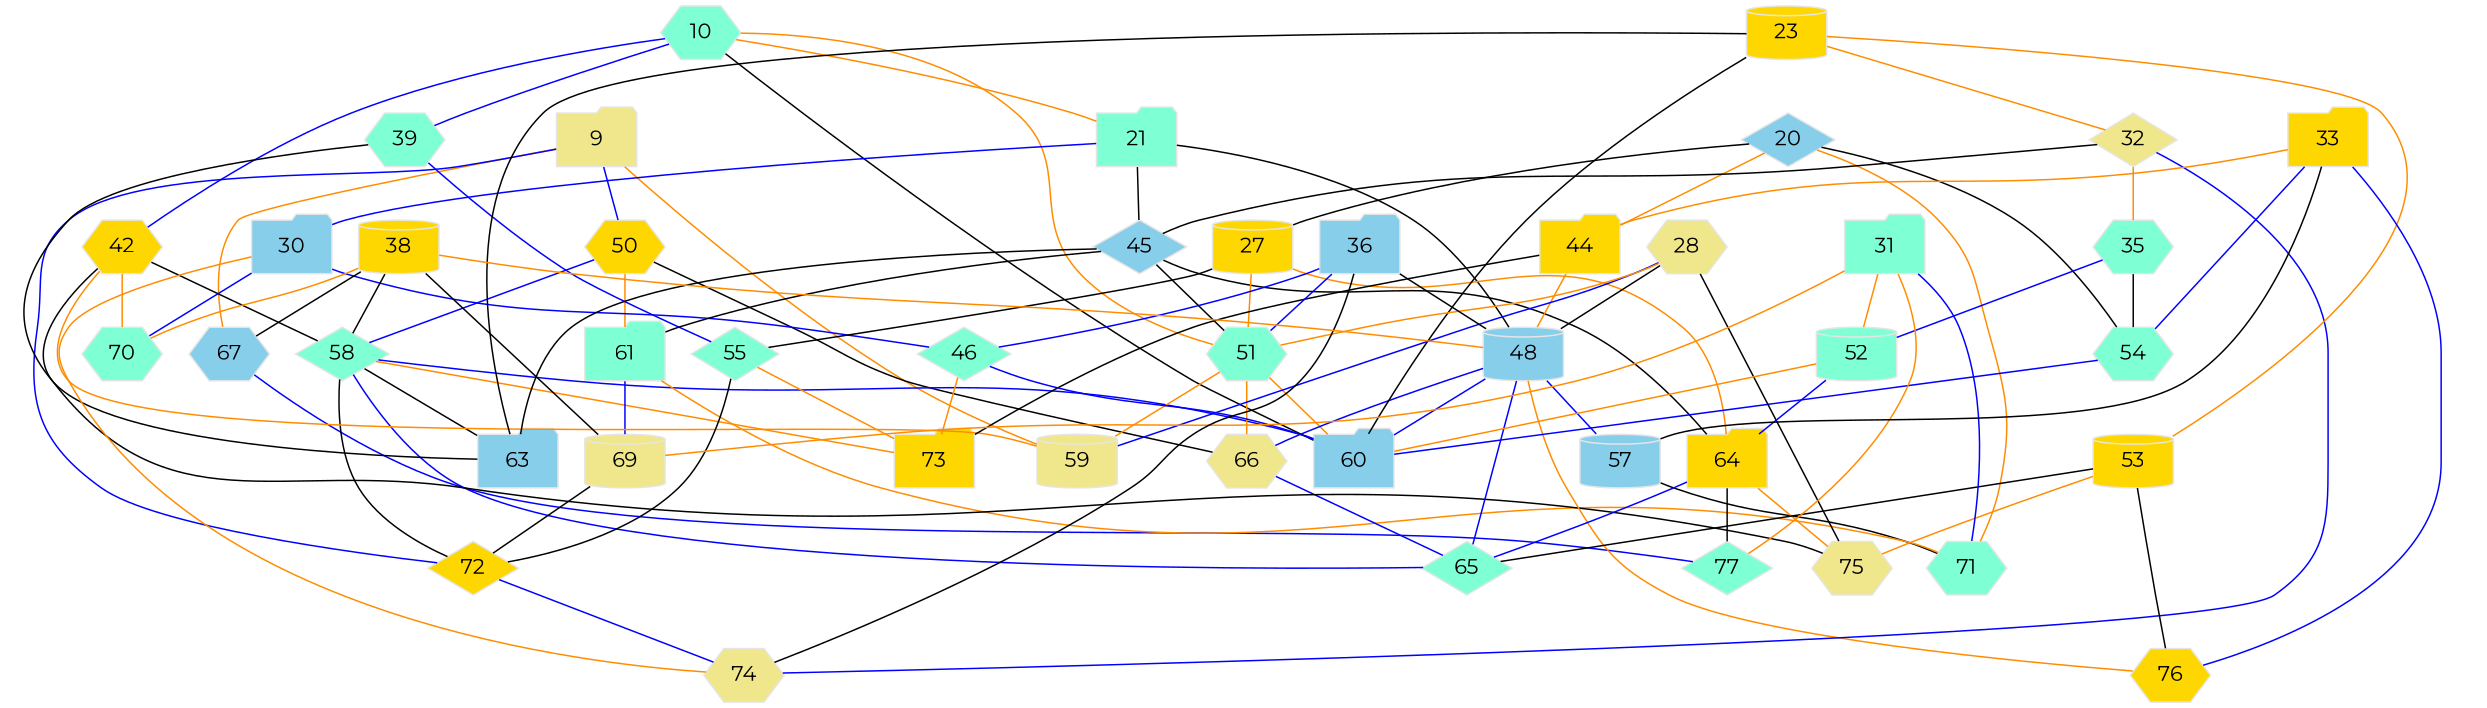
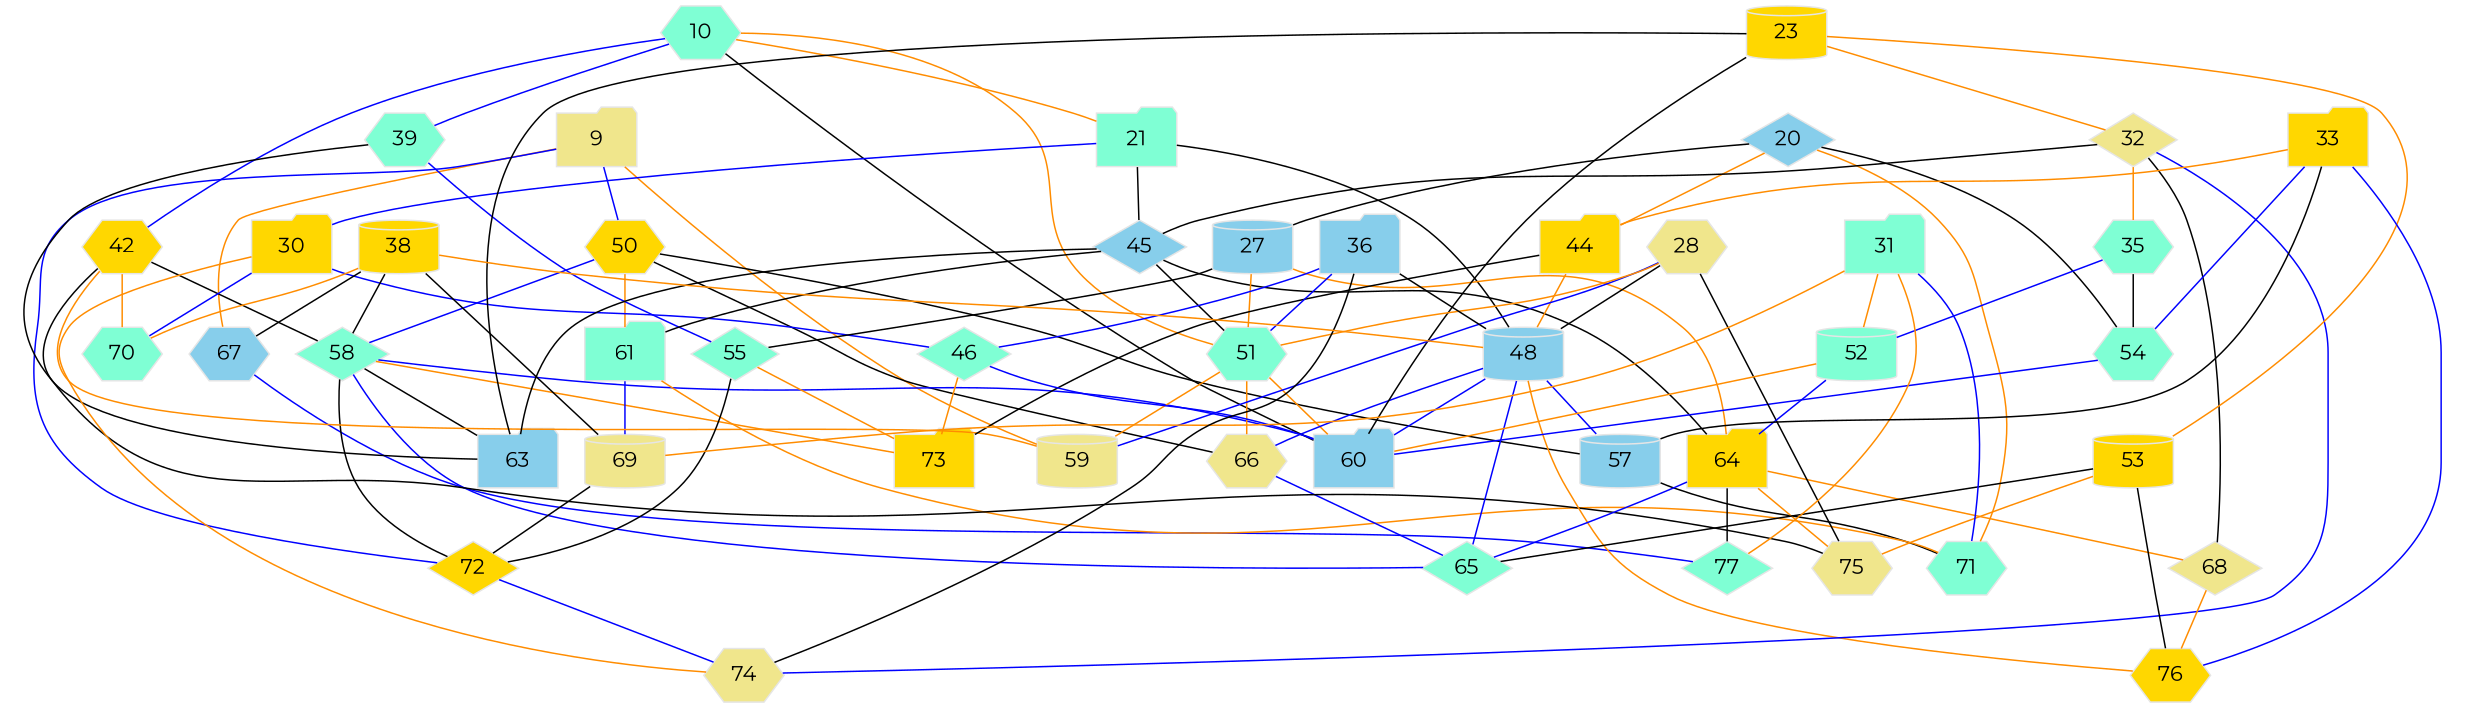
node "30": fillcolor skyblue -> gold
node "27": fillcolor gold -> skyblue
edge "50" -- "57": added
node "68": added
